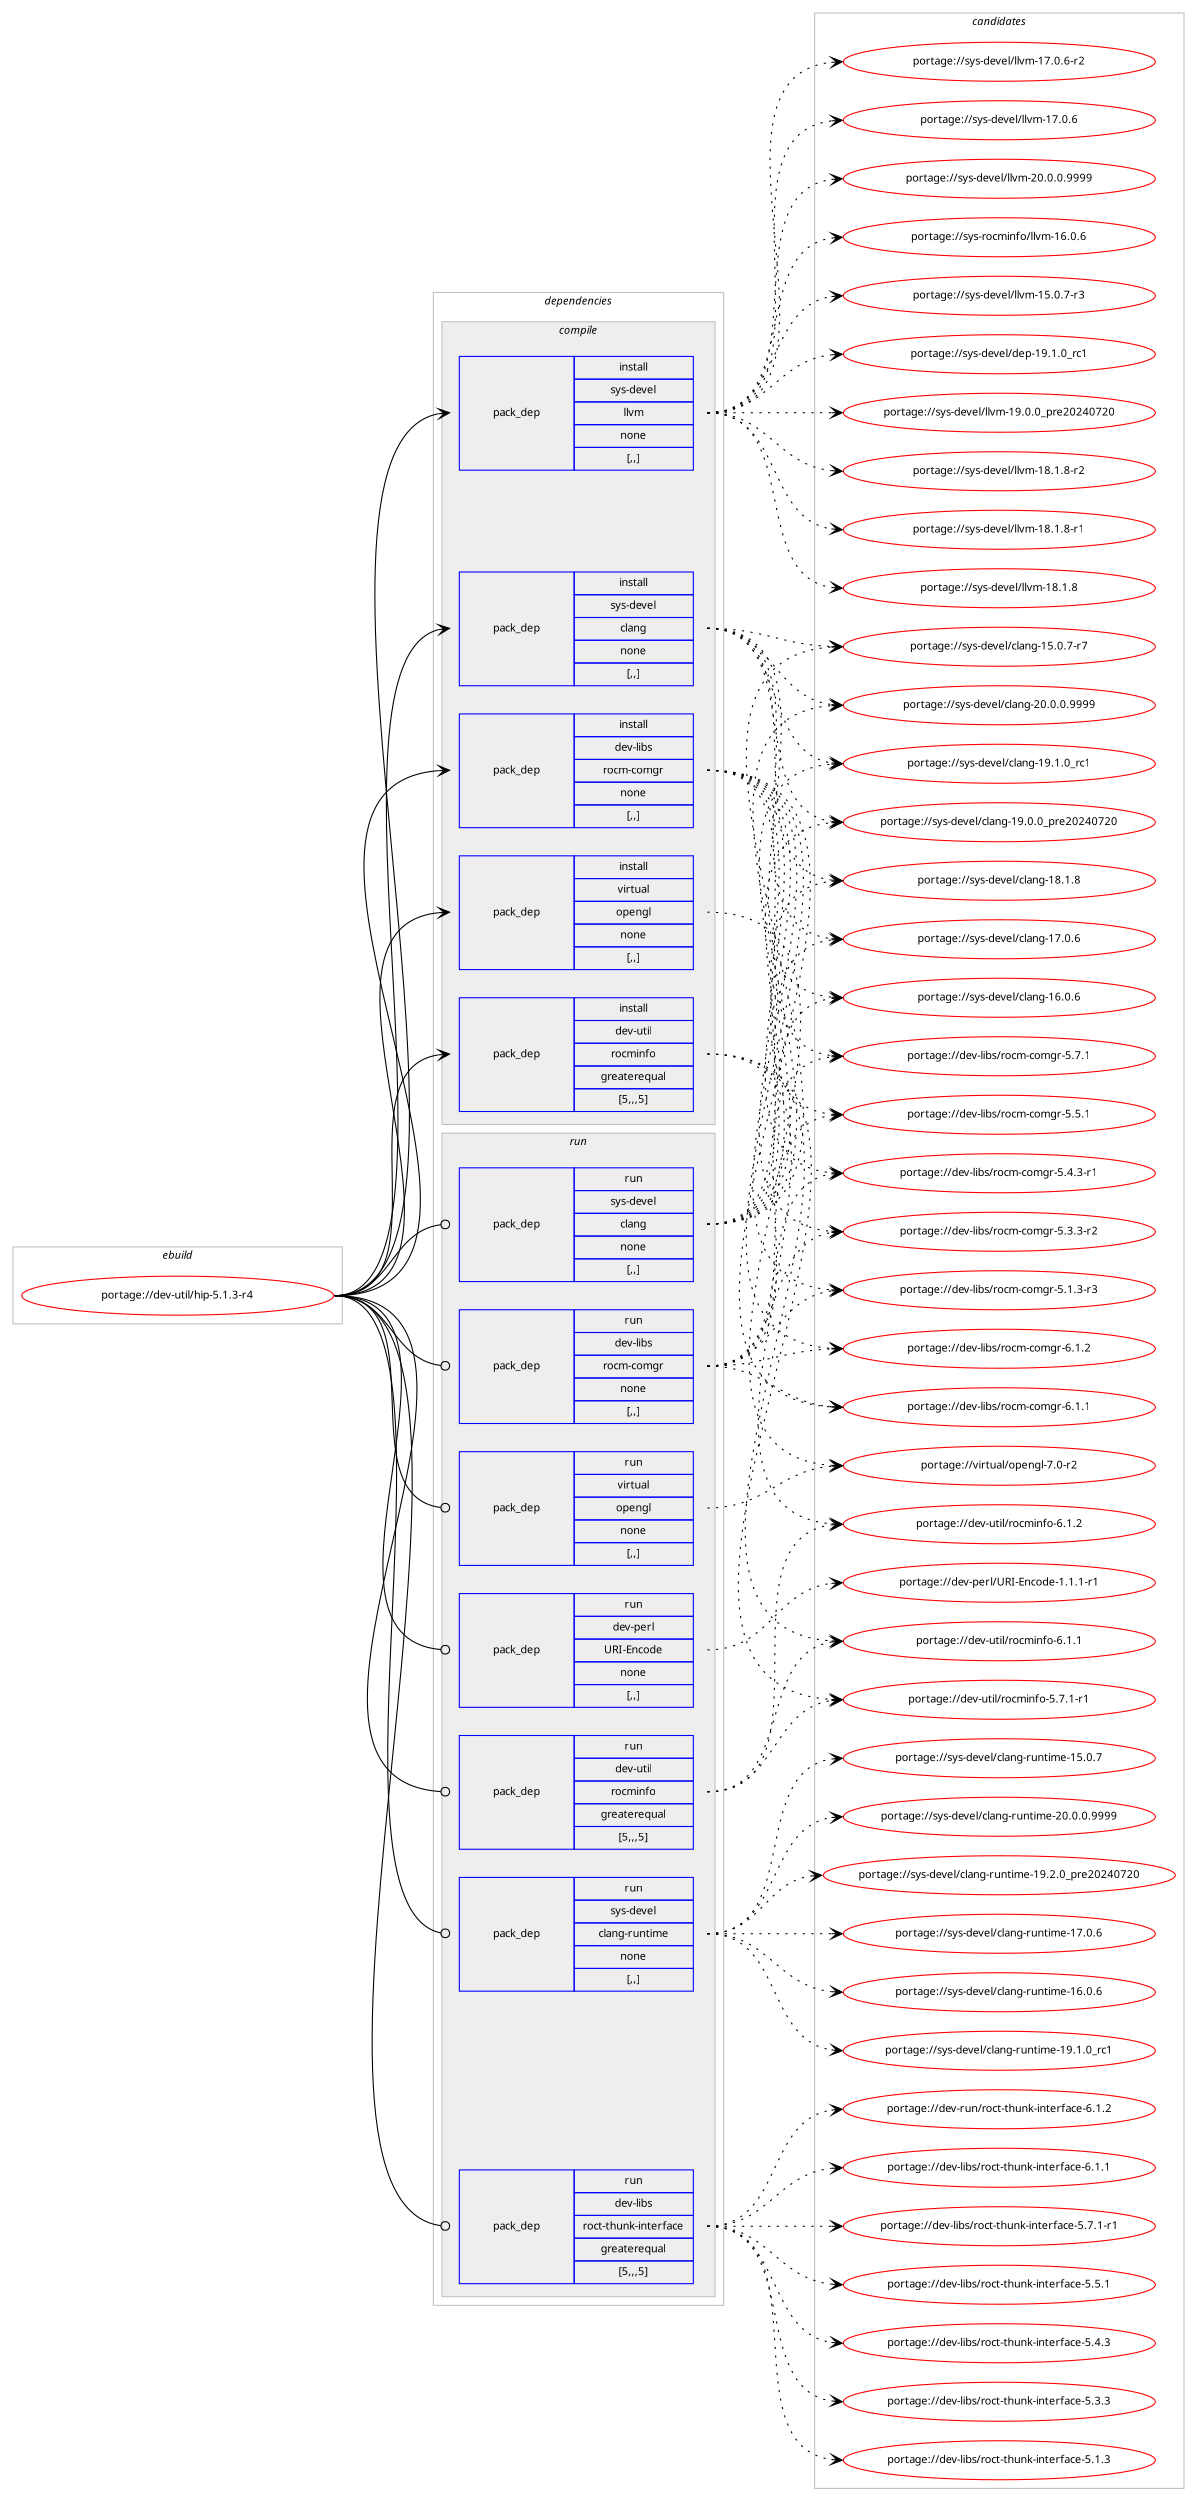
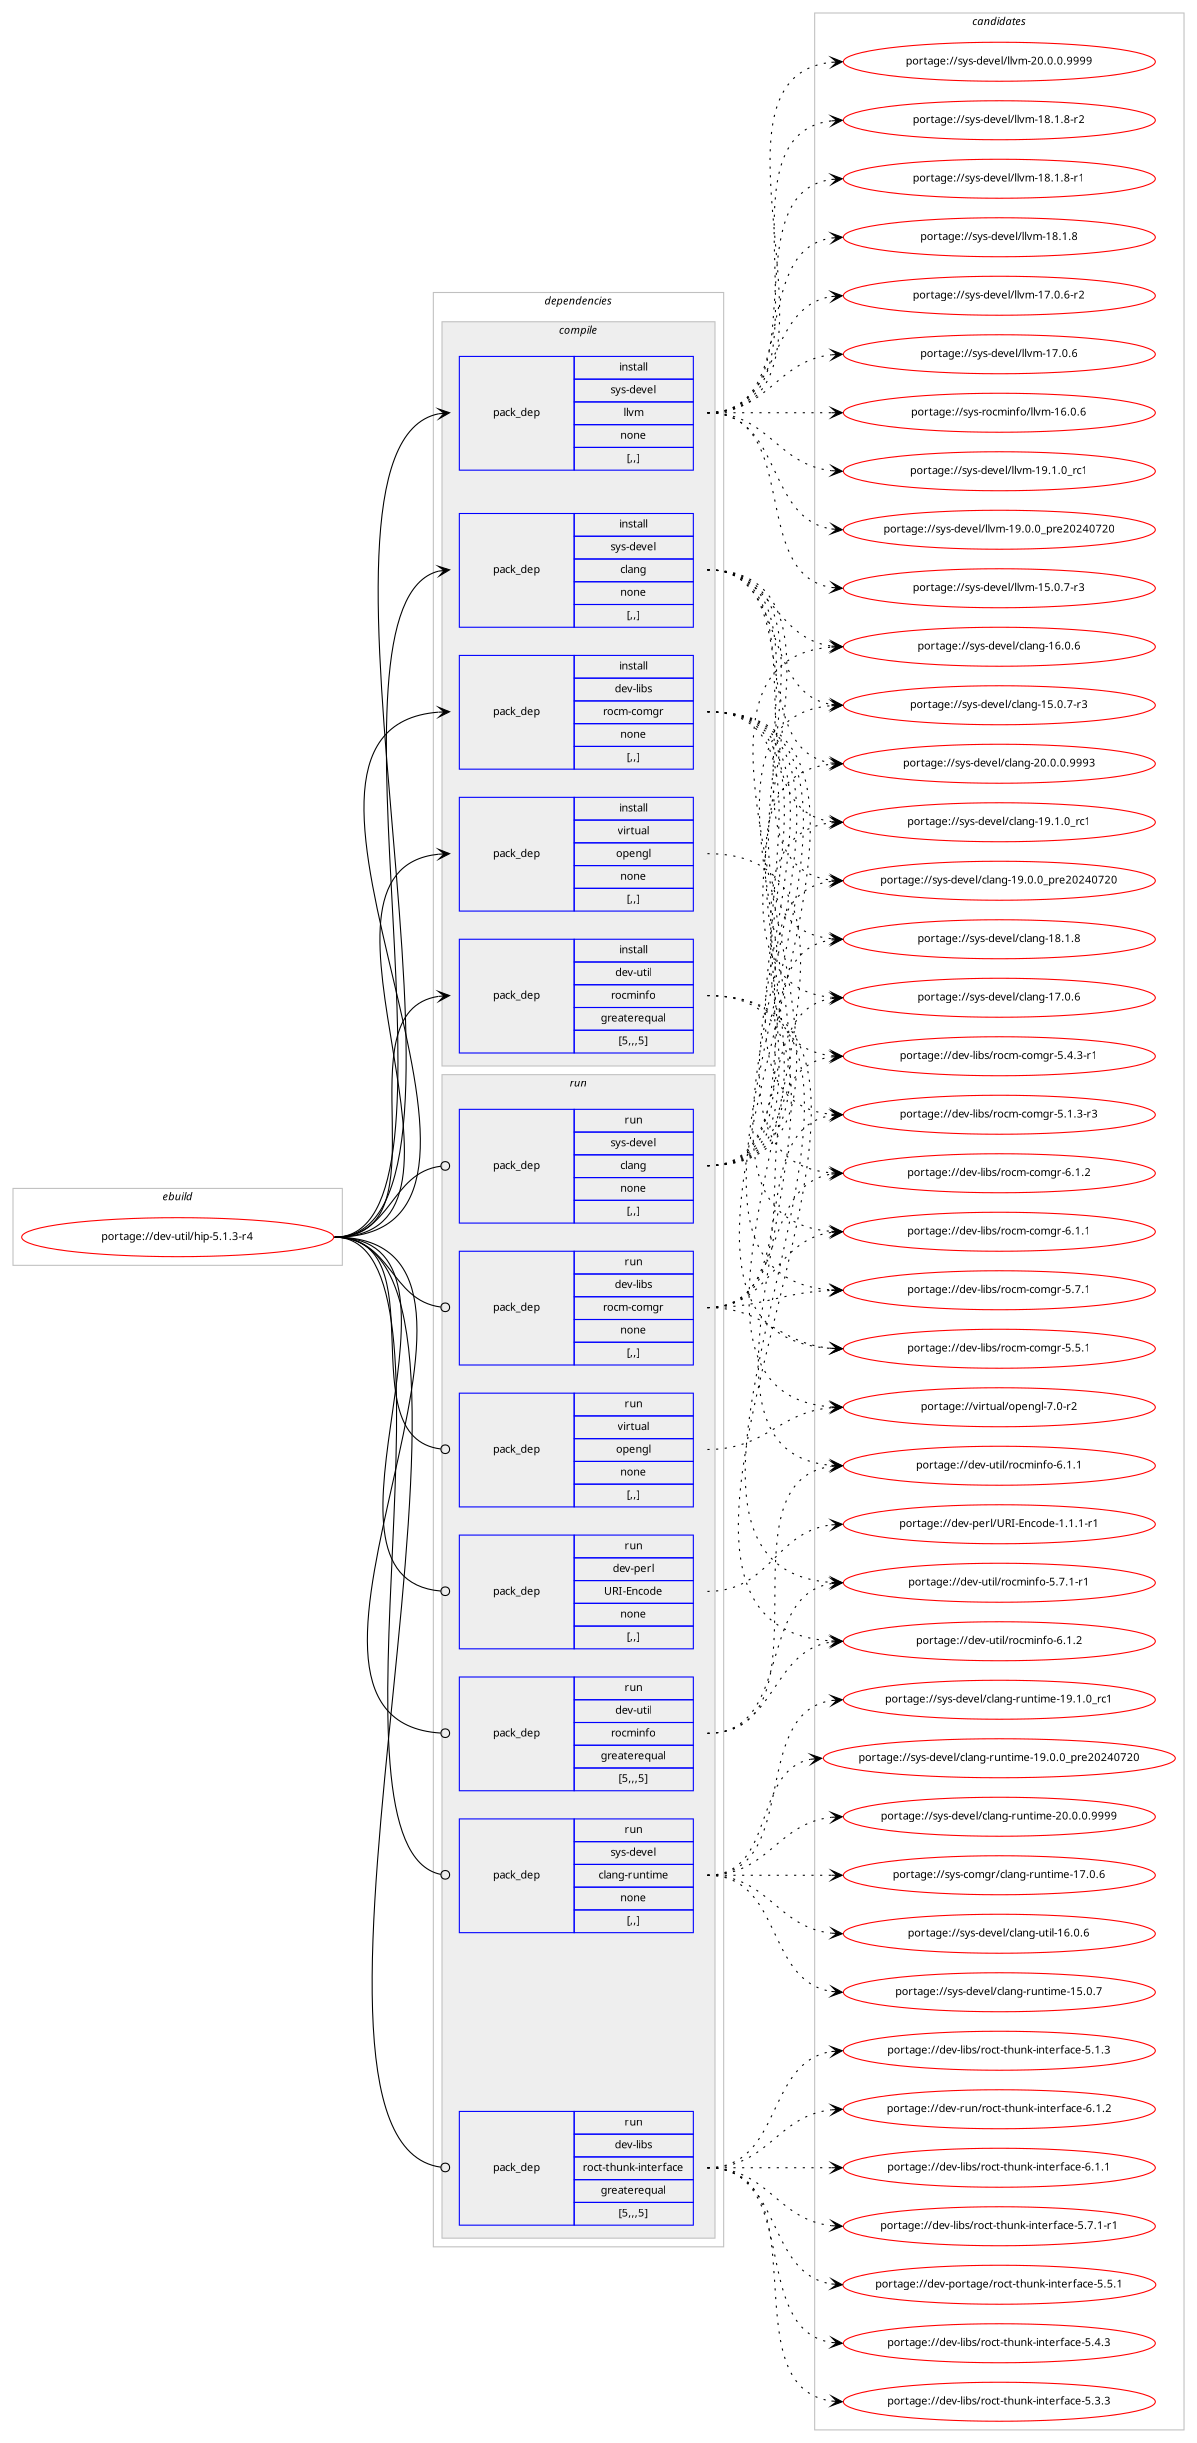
node "portage://sys-devel/dep-19.1.0_rc1": label "portage://sys-devel/dep-19.1.0_rc1" -> "portage://sys-devel/llvm-19.1.0_rc1"
node "portage://sys-devel/clang-15.0.7-r7": label "portage://sys-devel/clang-15.0.7-r7" -> "portage://sys-devel/clang-15.0.7-r3"
node "portage://sys-devel/clang-20.0.0.9999": label "portage://sys-devel/clang-20.0.0.9999" -> "portage://sys-devel/clang-20.0.0.9993"
node "portage://dev-libs/rocm-comgr-5.3.3-r2": removed
node "portage://sys-devel/clang-runtime-19.2.0_pre20240720": label "portage://sys-devel/clang-runtime-19.2.0_pre20240720" -> "portage://sys-devel/clang-runtime-19.0.0_pre20240720"
node "portage://sys-devel/clang-runtime-17.0.6": label "portage://sys-devel/clang-runtime-17.0.6" -> "portage://sys-comgr/clang-runtime-17.0.6"
node "portage://sys-devel/clang-runtime-16.0.6": label "portage://sys-devel/clang-runtime-16.0.6" -> "portage://sys-devel/clang-util-16.0.6"
node "portage://dev-libs/roct-thunk-interface-5.5.1": label "portage://dev-libs/roct-thunk-interface-5.5.1" -> "portage://dev-portage/roct-thunk-interface-5.5.1"
